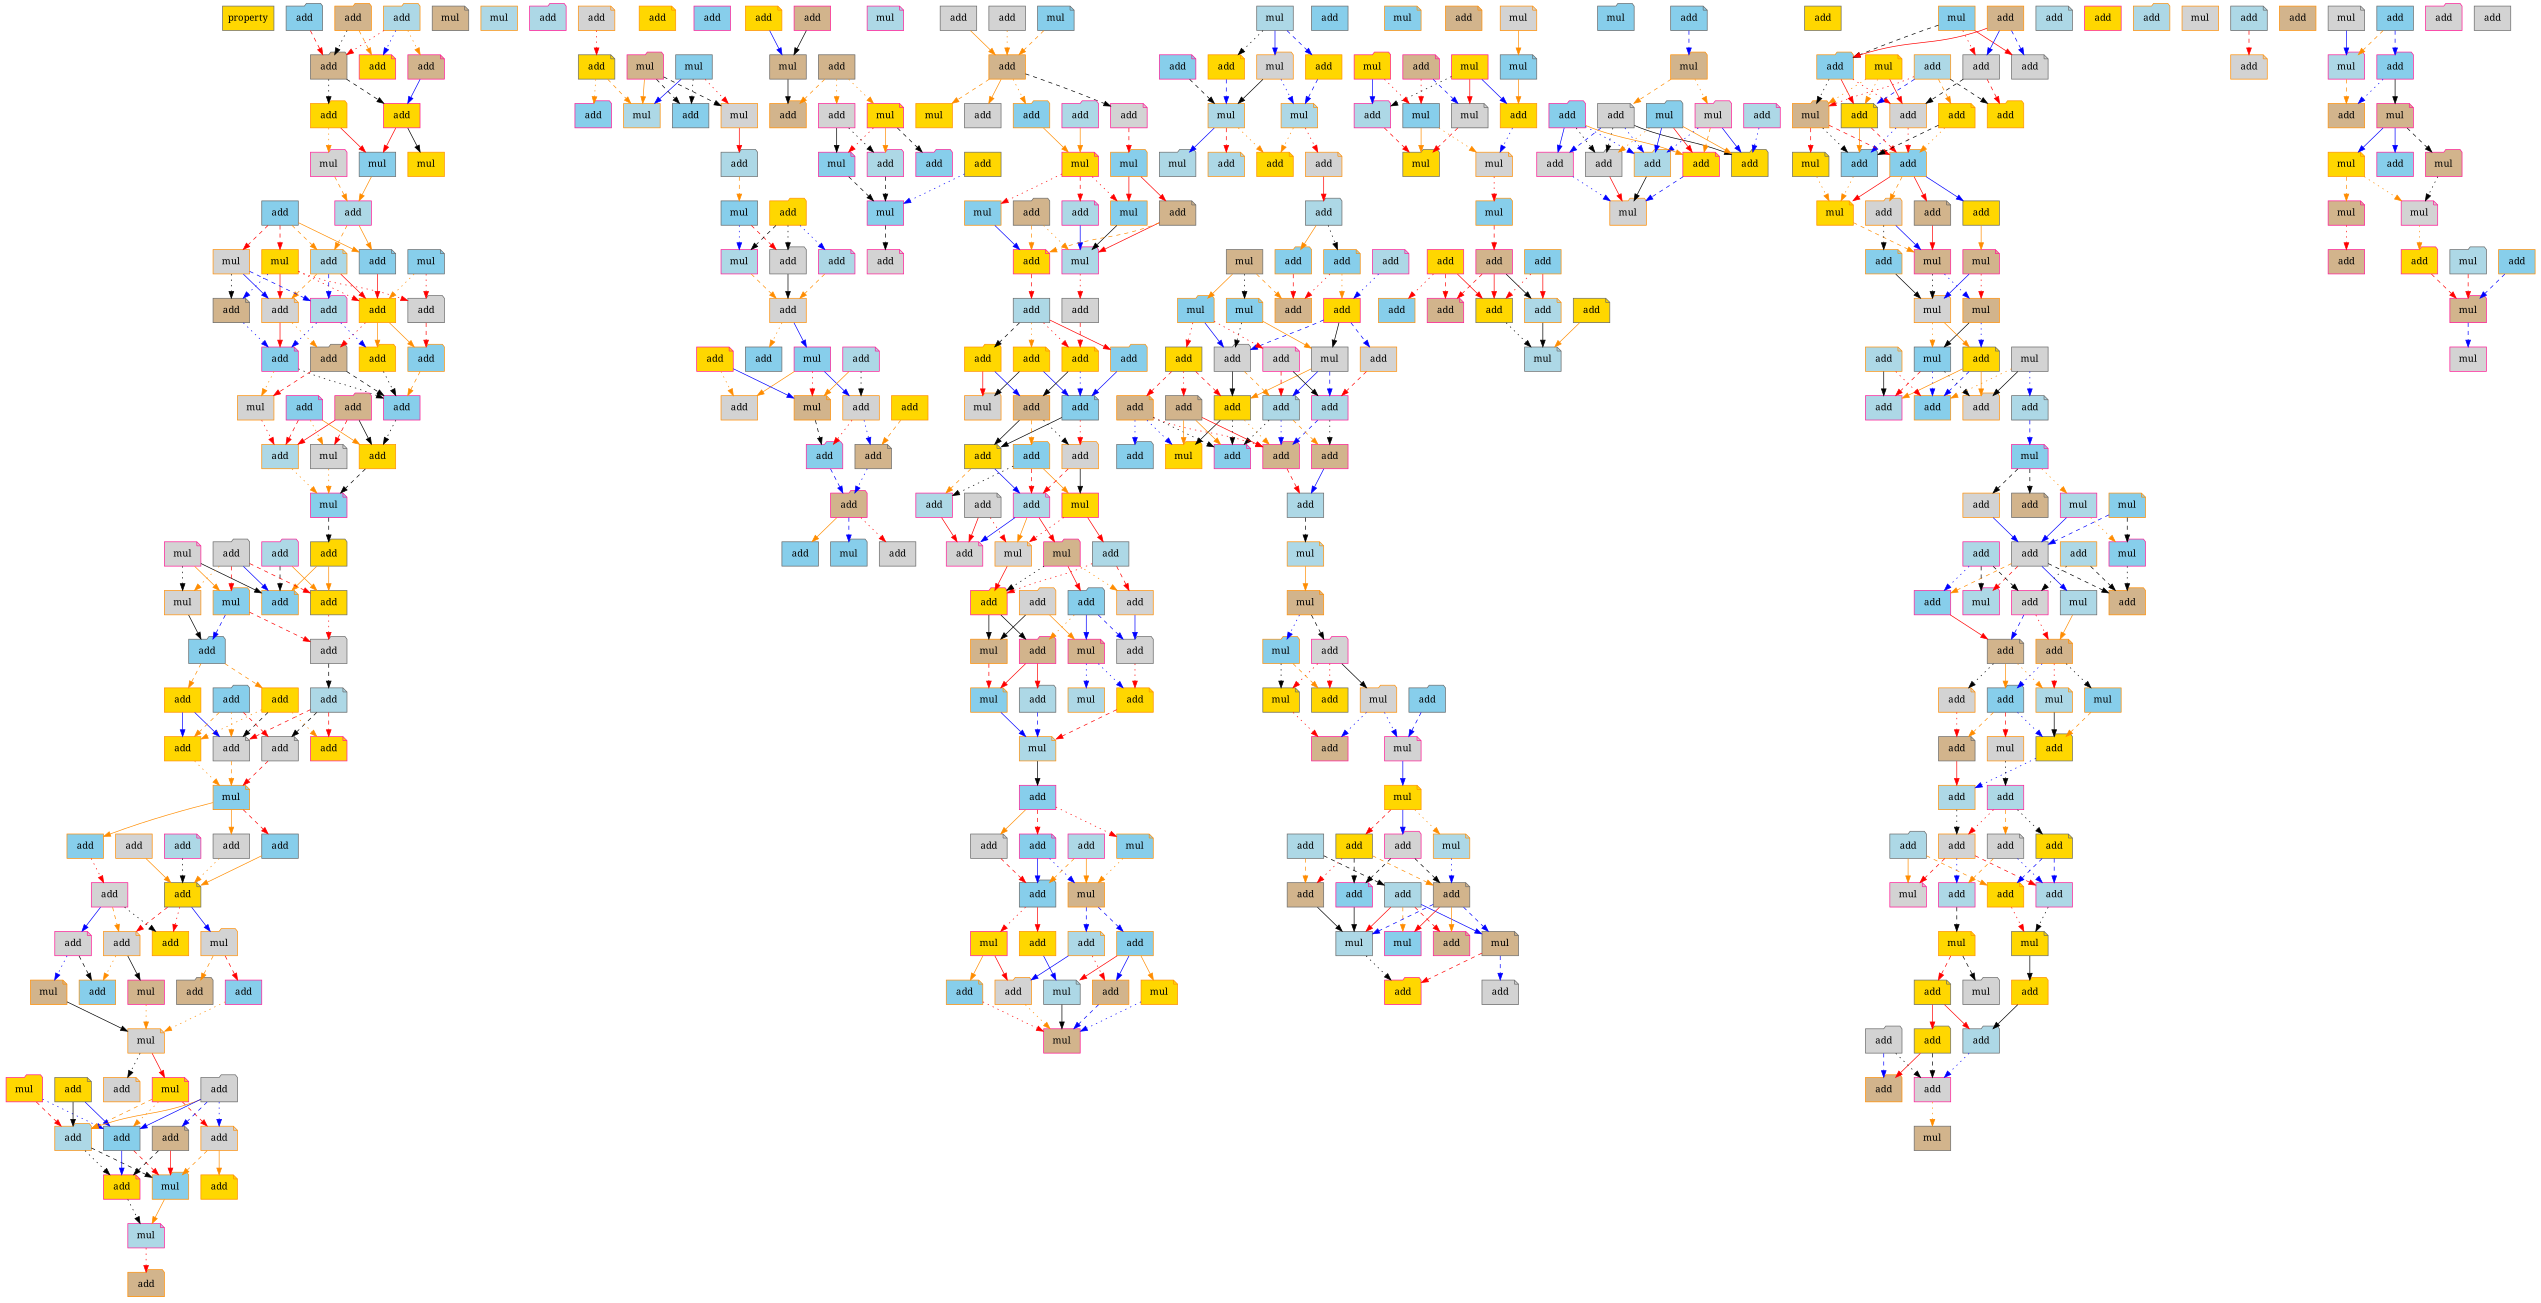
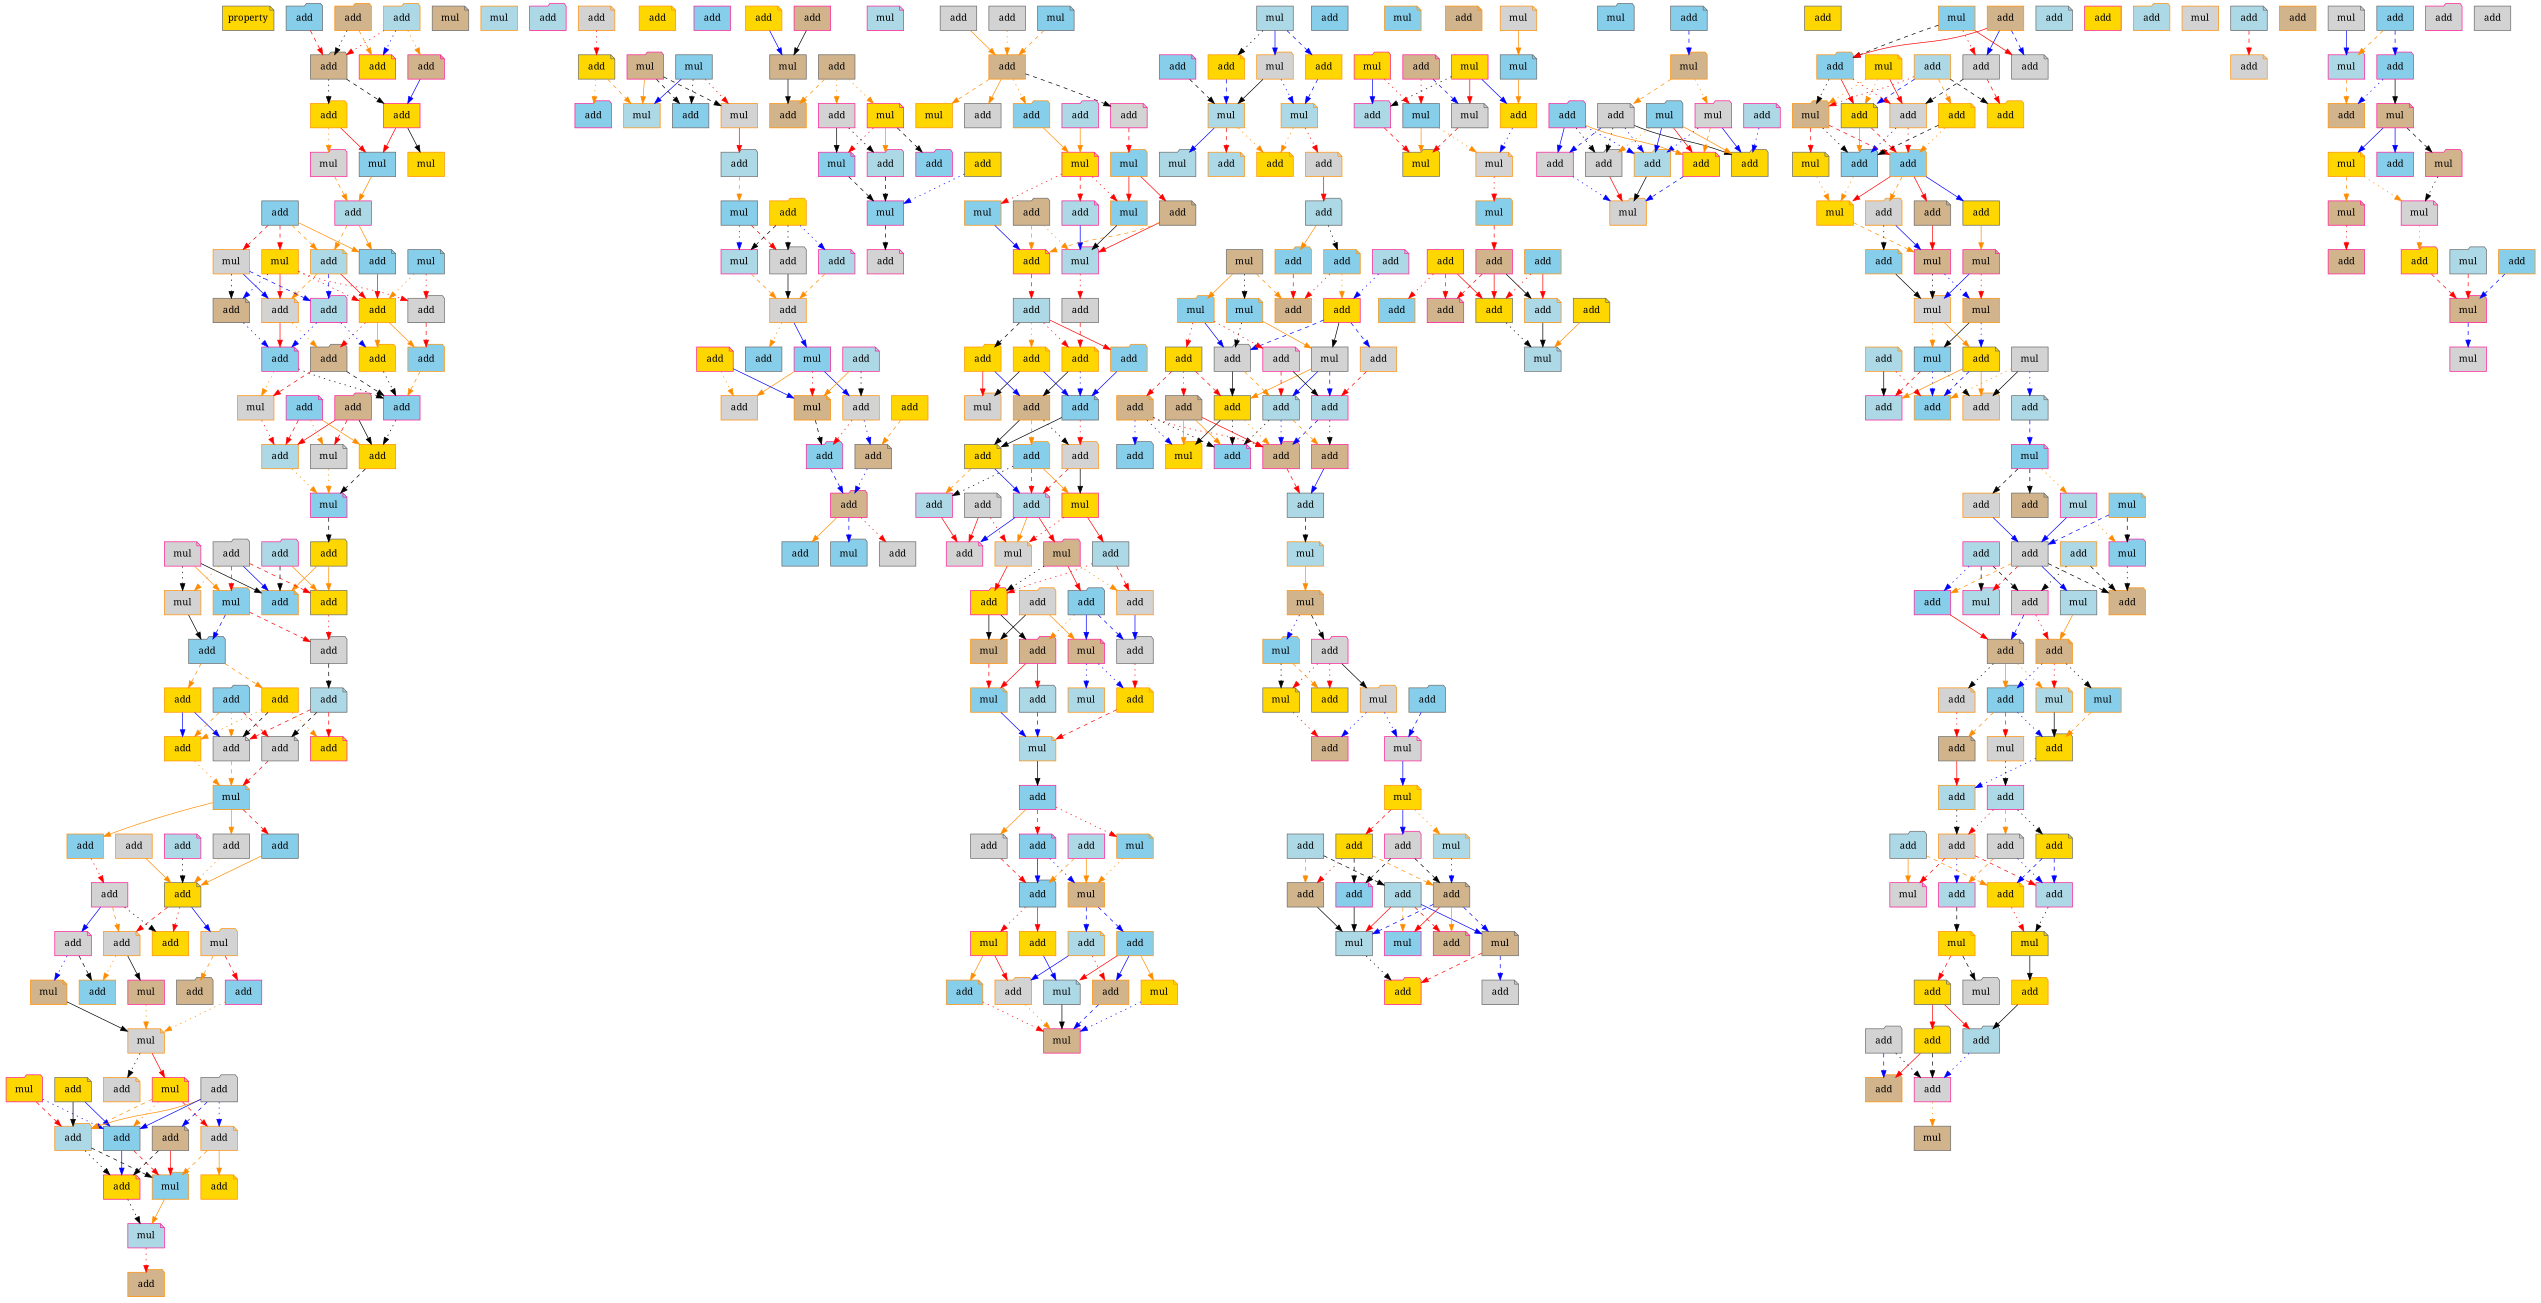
node "property": shape box -> note
